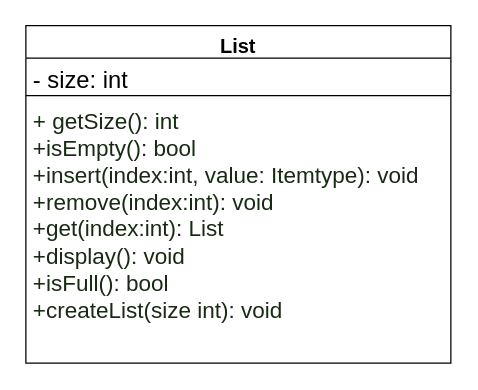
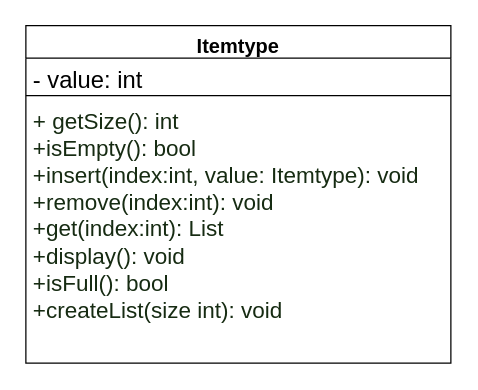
node "List": label "List" -> "Itemtype"
node "- size: int": label "- size: int" -> "- value: int"
